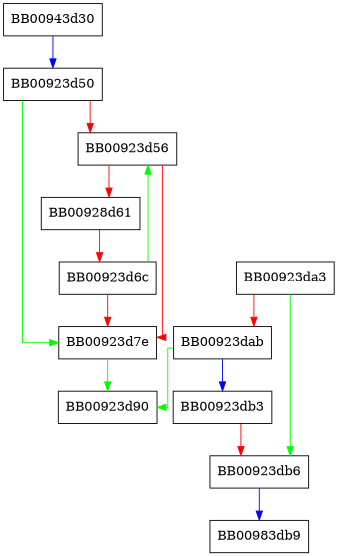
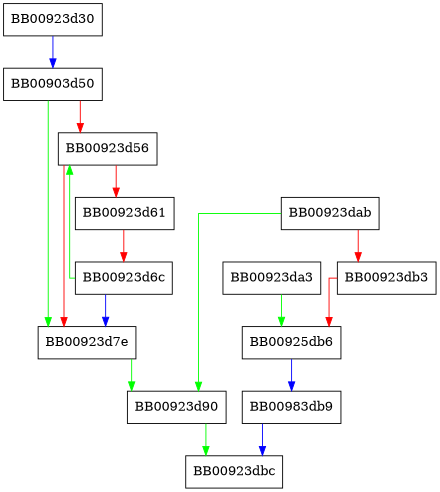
node "BB00943d30": label "BB00943d30" -> "BB00923d30"
node "BB00923d50": label "BB00923d50" -> "BB00903d50"
node "BB00928d61": label "BB00928d61" -> "BB00923d61"
edge "BB00923d6c" -> "BB00923d7e": color red -> blue
edge "BB00923da3" -> "BB00923dab": removed
edge "BB00923dab" -> "BB00923db3": color blue -> red
node "BB00923dbc": added
node "BB00923db6": label "BB00923db6" -> "BB00925db6"
